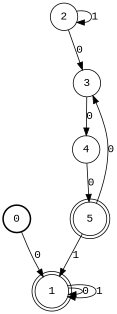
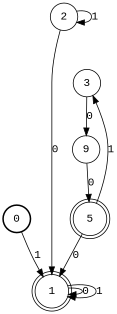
edge "2" -> "3": now "2" -> "1"
node "4": label "4" -> "9"
edge "5" -> "3": label "0" -> "1"
edge "0" -> "1": label "0" -> "1"
edge "5" -> "1": label "1" -> "0"
